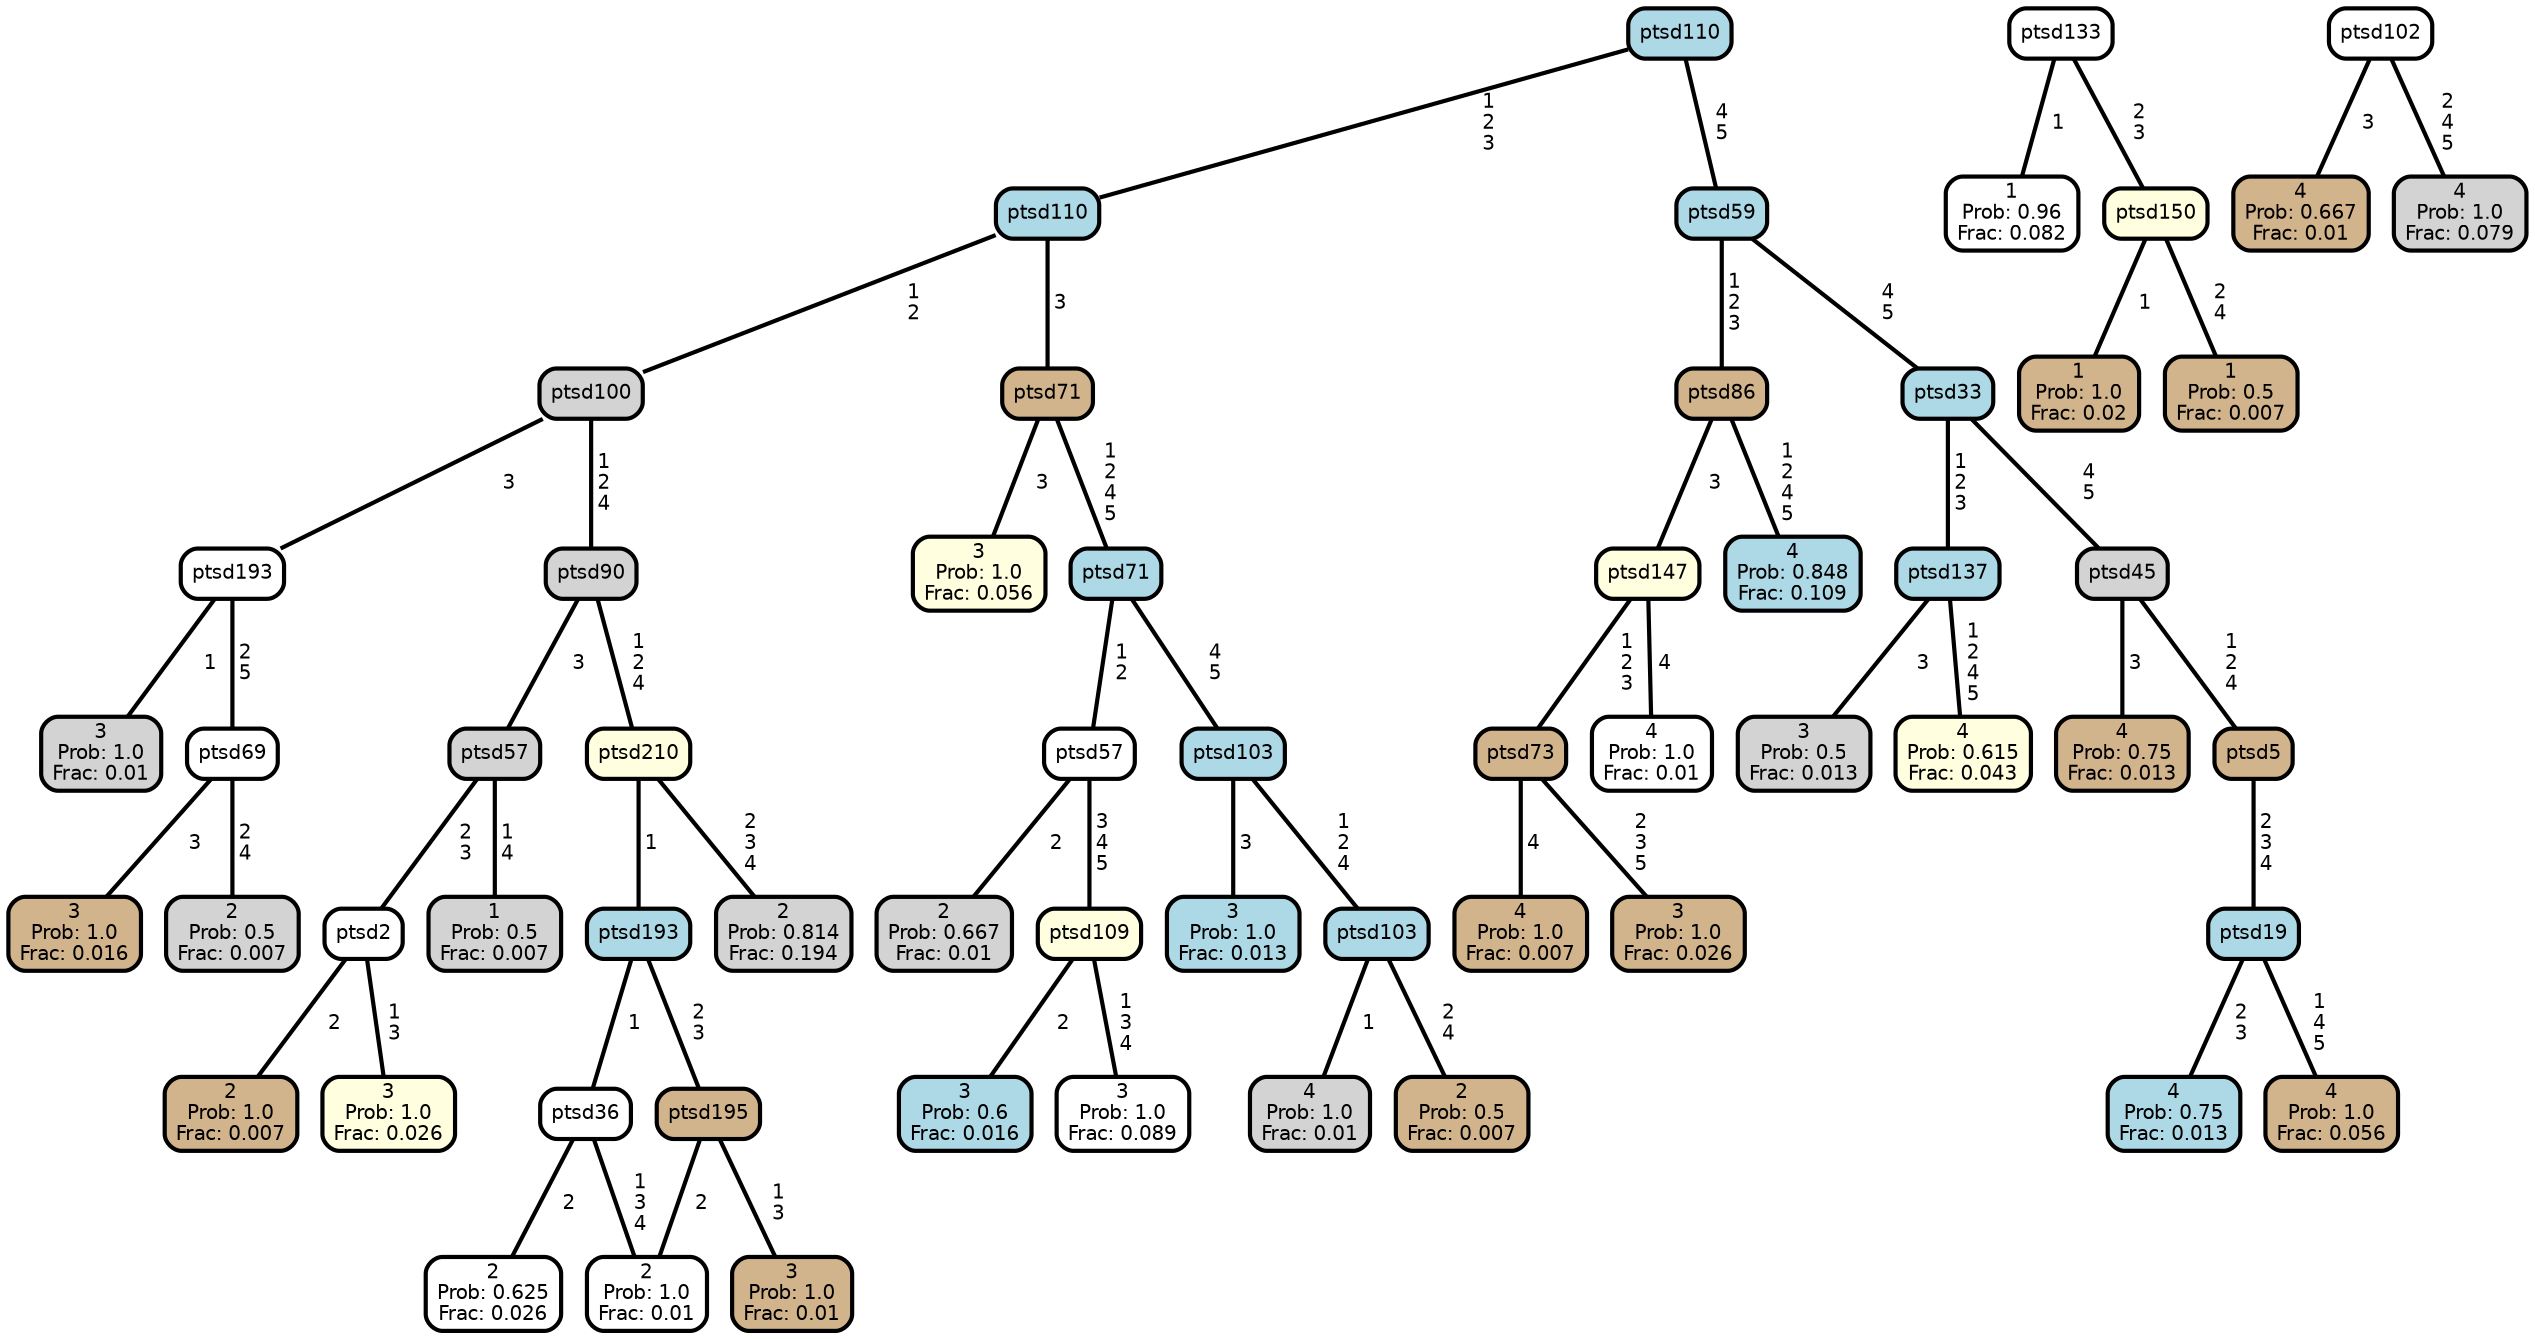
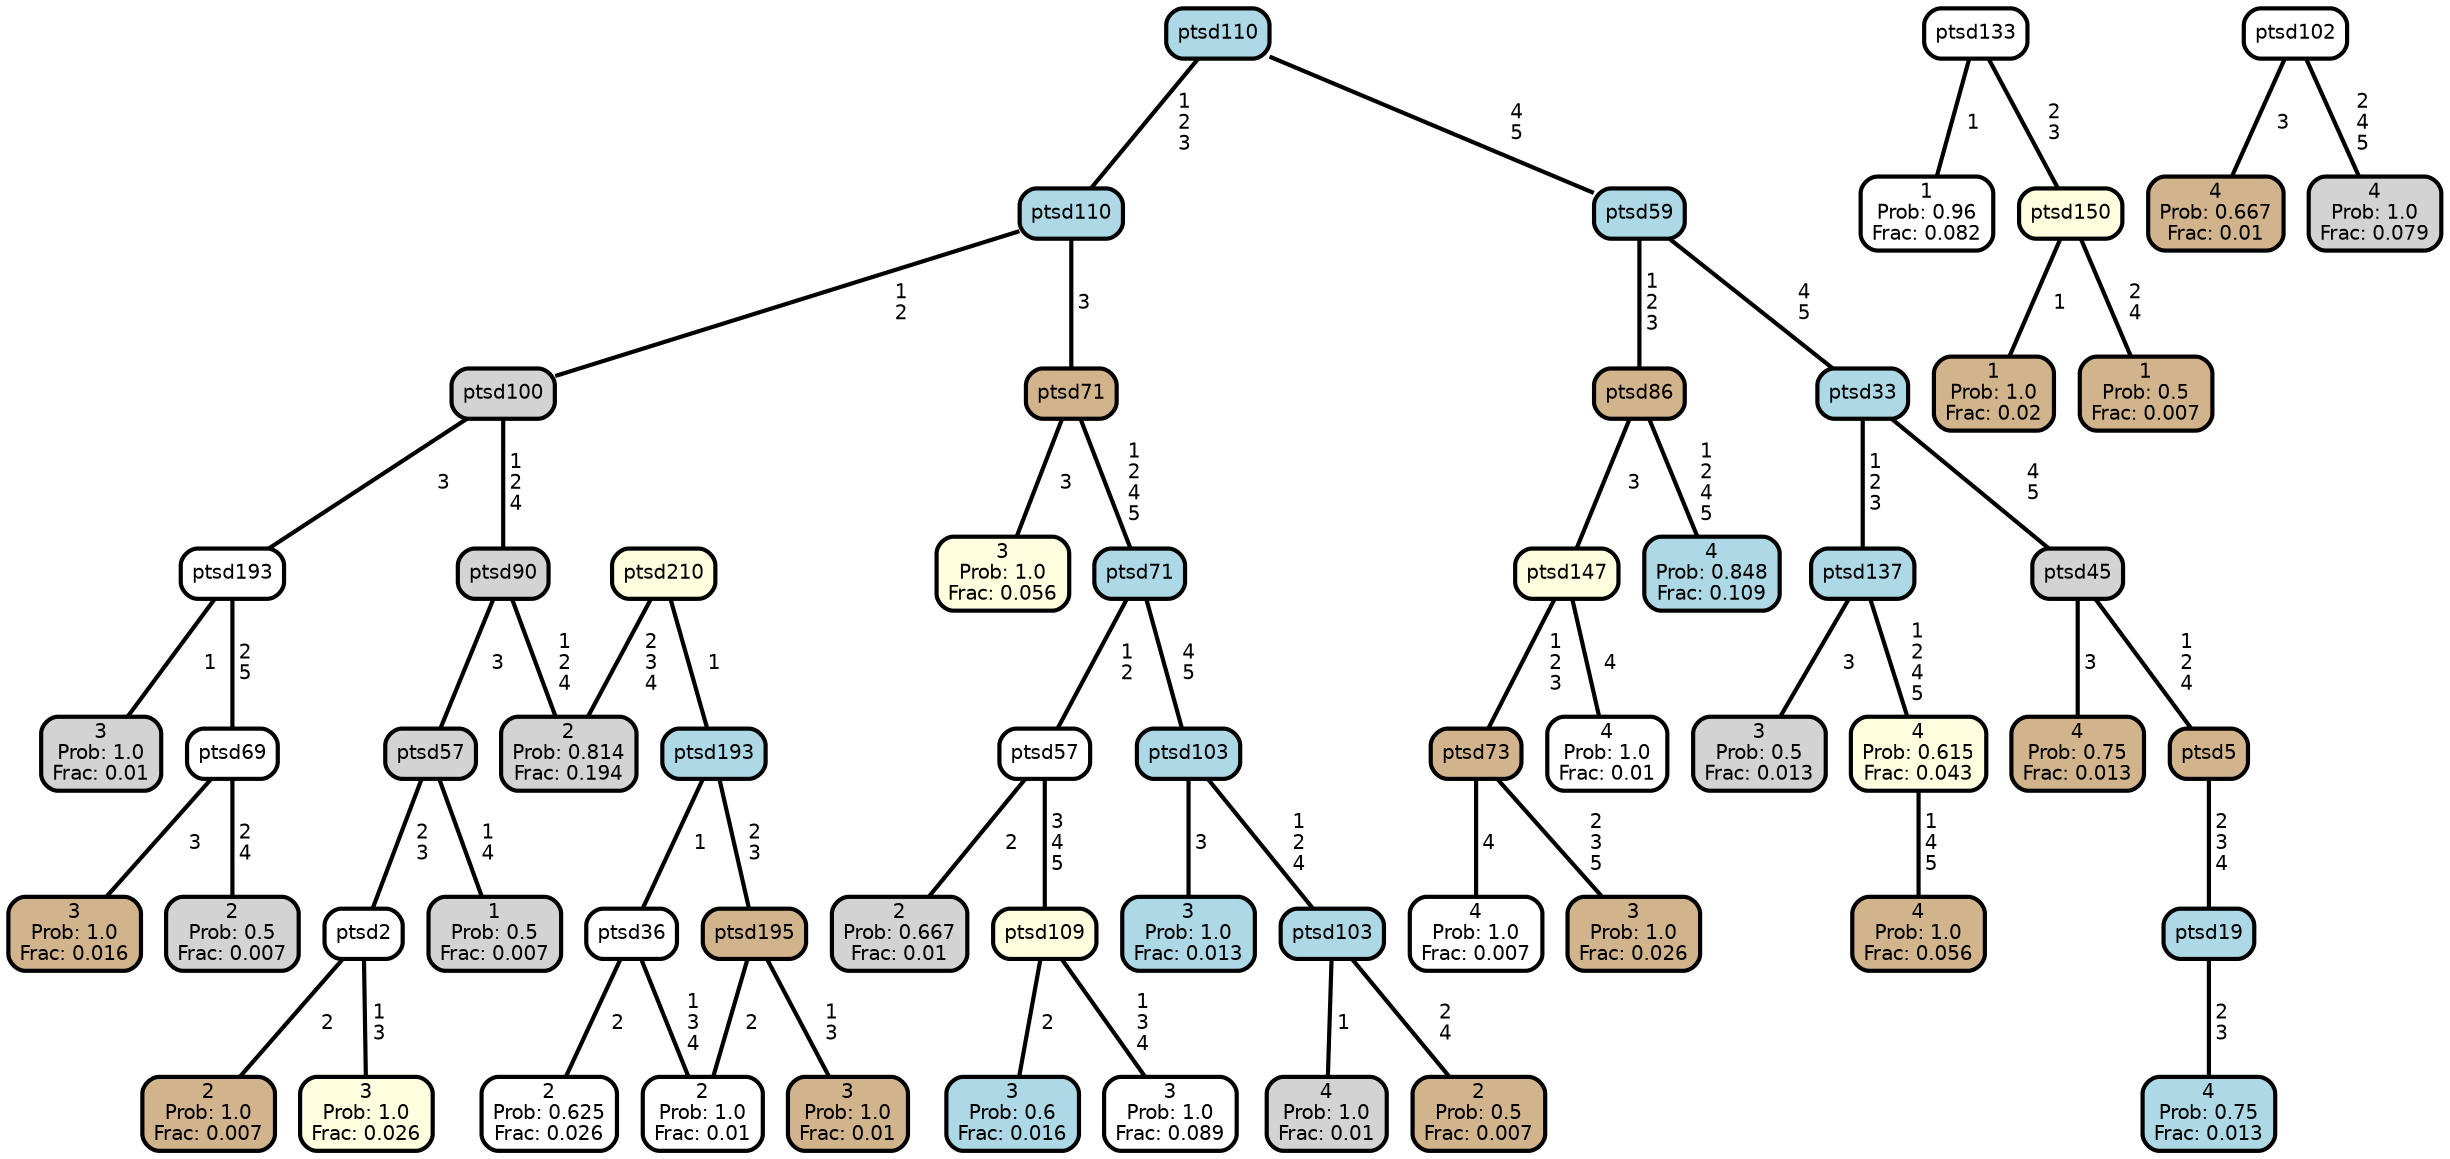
edge "ptsd90" -- "ptsd210": now "ptsd90" -- "2 Prob: 0.814 Frac: 0.194"
node "4 Prob: 1.0 Frac: 0.007": fillcolor tan -> white
edge "ptsd19" -- "4 Prob: 1.0 Frac: 0.056": now "4 Prob: 0.615 Frac: 0.043" -- "4 Prob: 1.0 Frac: 0.056"
